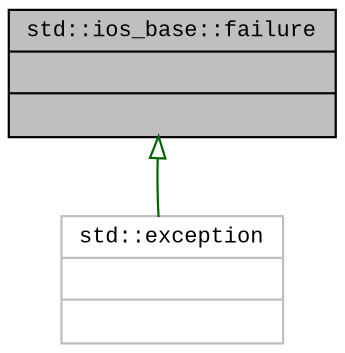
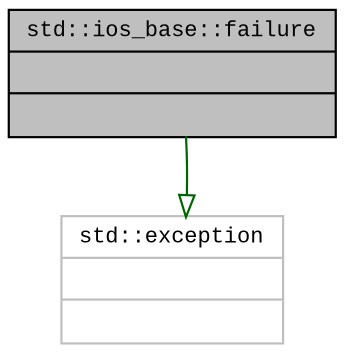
edge "std::exception" -> "std::ios_base::failure": reversed
